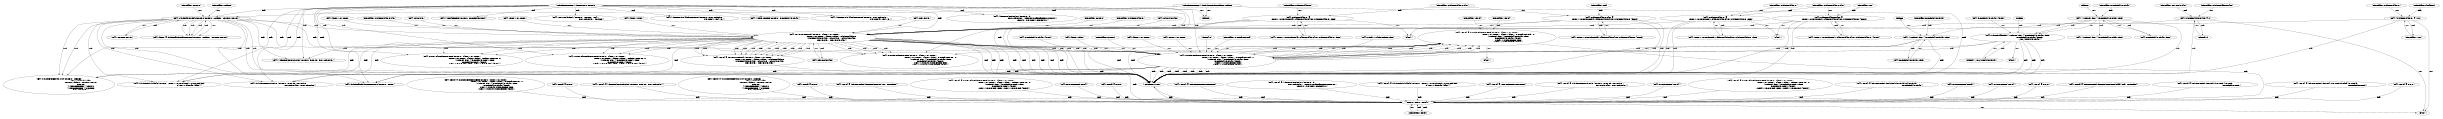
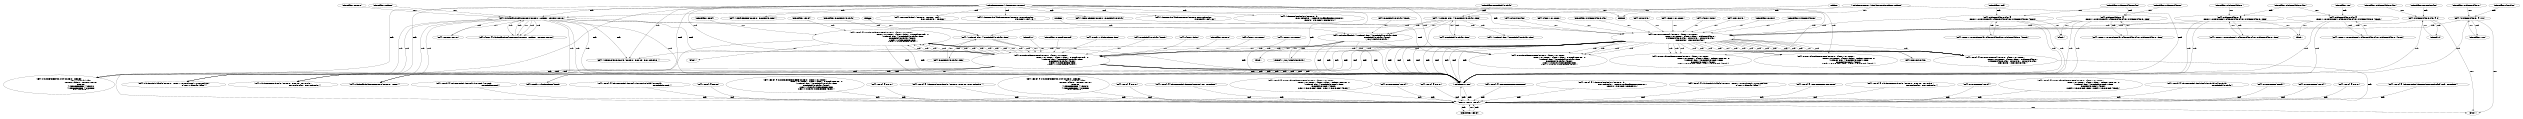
node "(Identifier,dh_client)": label "(Identifier,dh_client)" -> "(Identifier,dh_pubkey)"
node "(Call,&rep9->u.dhSignedData.length)": added
